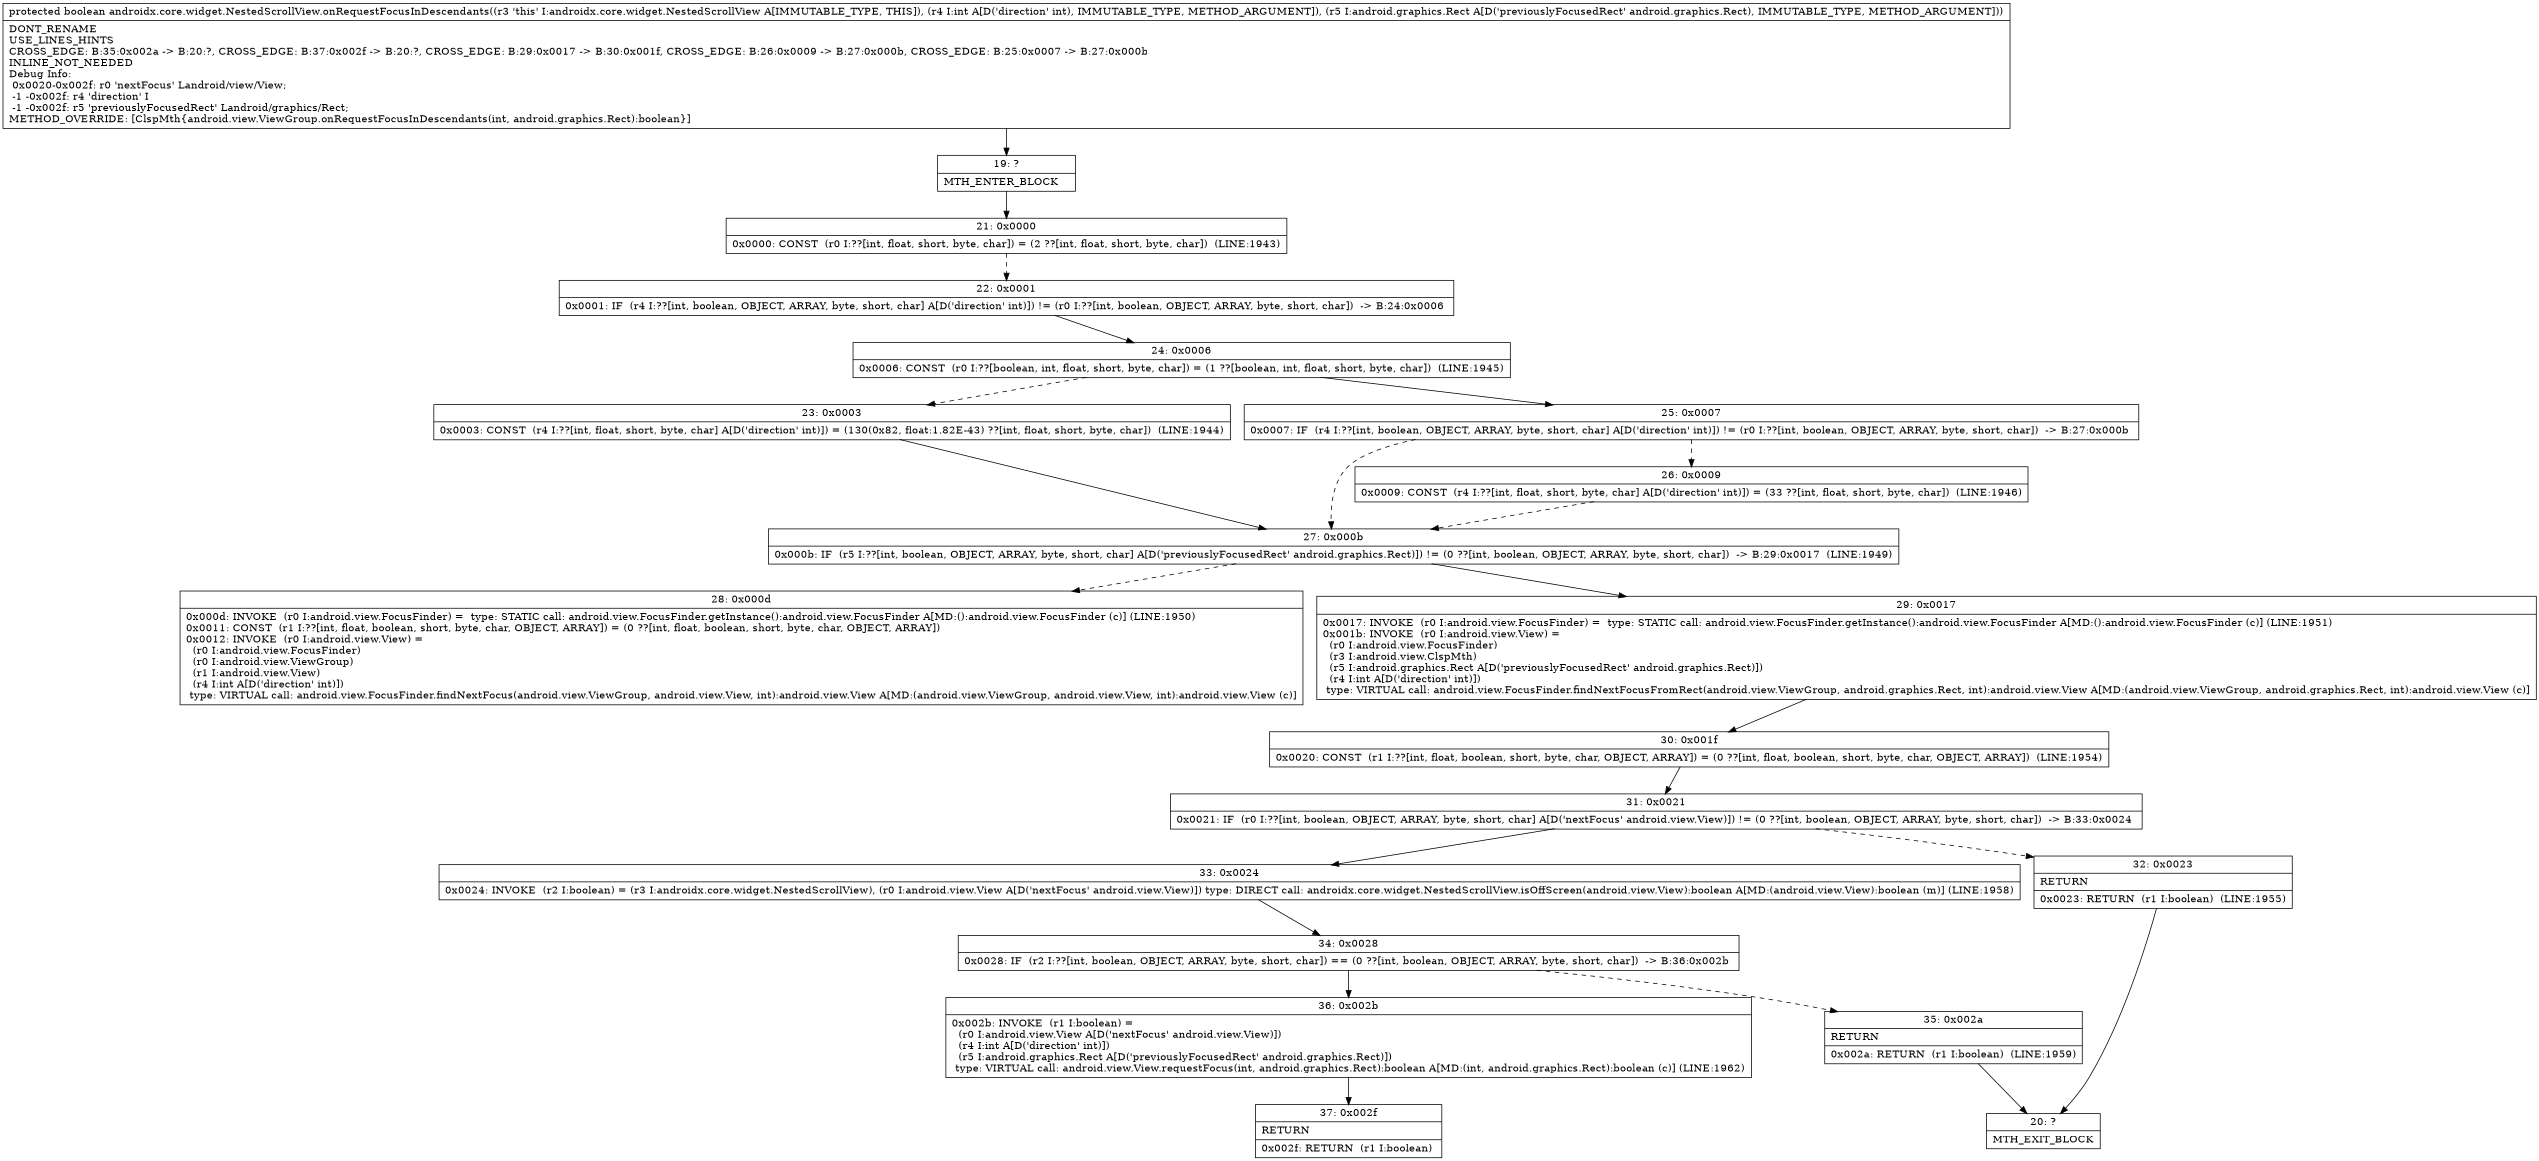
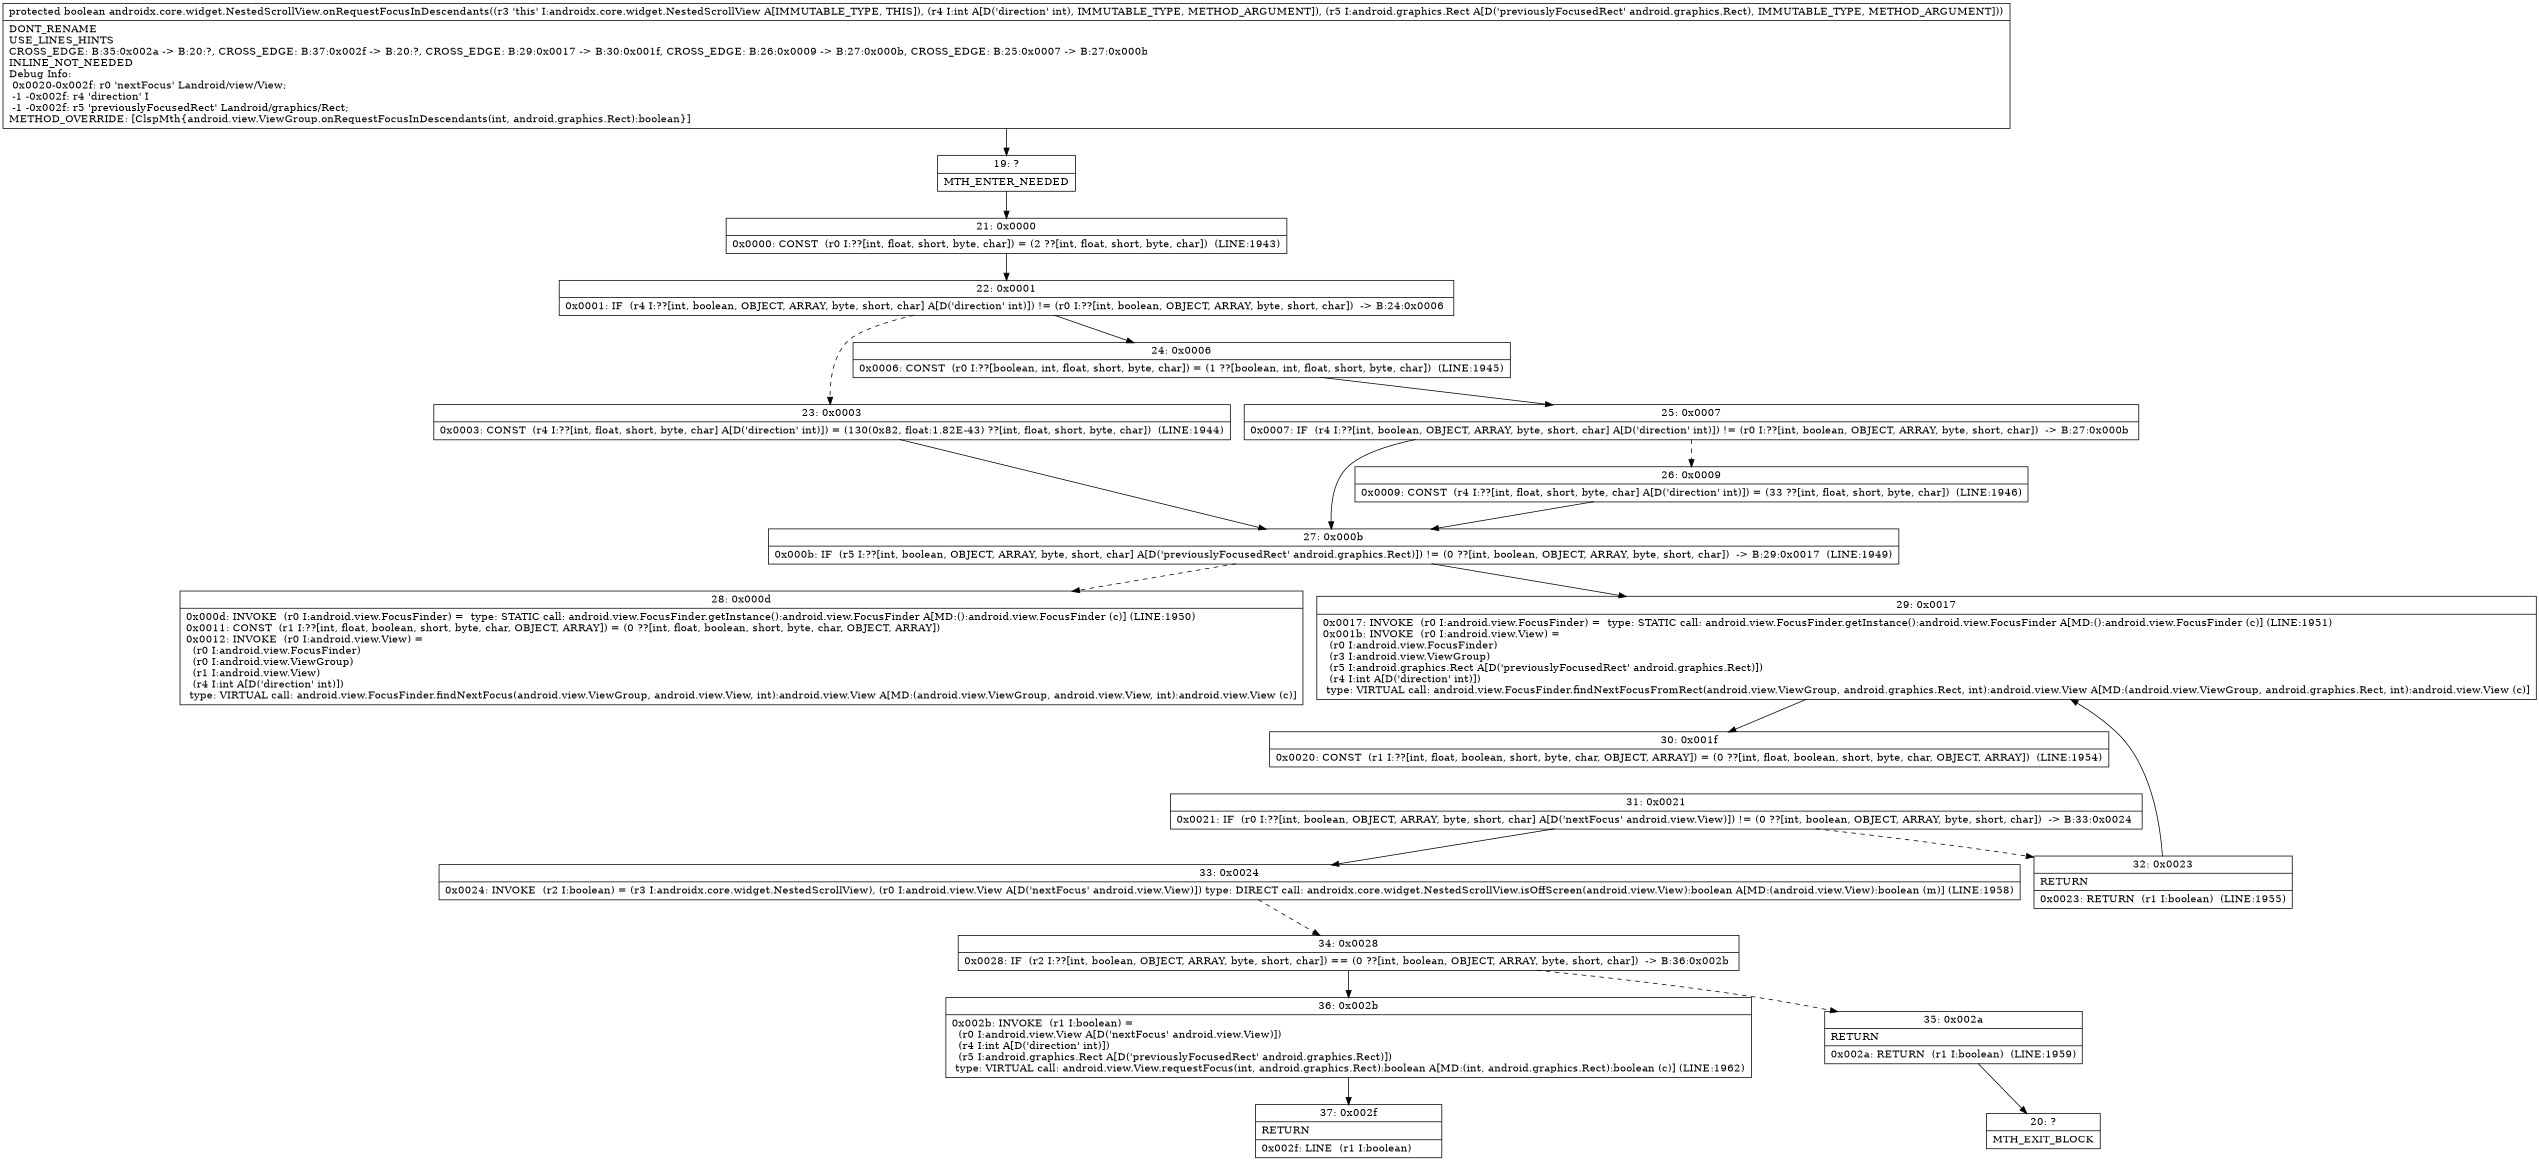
node "19: ?": text "MTH_ENTER_BLOCK" -> "MTH_ENTER_NEEDED"
edge "21: 0x0000" -> "22: 0x0001": style dashed -> solid
edge "24: 0x0006" -> "23: 0x0003": now "22: 0x0001" -> "23: 0x0003"
edge "25: 0x0007" -> "27: 0x000b": style dashed -> solid
edge "26: 0x0009" -> "27: 0x000b": style dashed -> solid
node "29: 0x0017": text "(r3 I:android.view.ClspMth)" -> "(r3 I:android.view.ViewGroup)"
edge "30: 0x001f" -> "31: 0x0021": removed
edge "33: 0x0024" -> "34: 0x0028": style solid -> dashed
edge "32: 0x0023" -> "20: ?": now "32: 0x0023" -> "29: 0x0017"
node "37: 0x002f": text "0x002f: RETURN  (r1 I:boolean)" -> "0x002f: LINE  (r1 I:boolean)"
